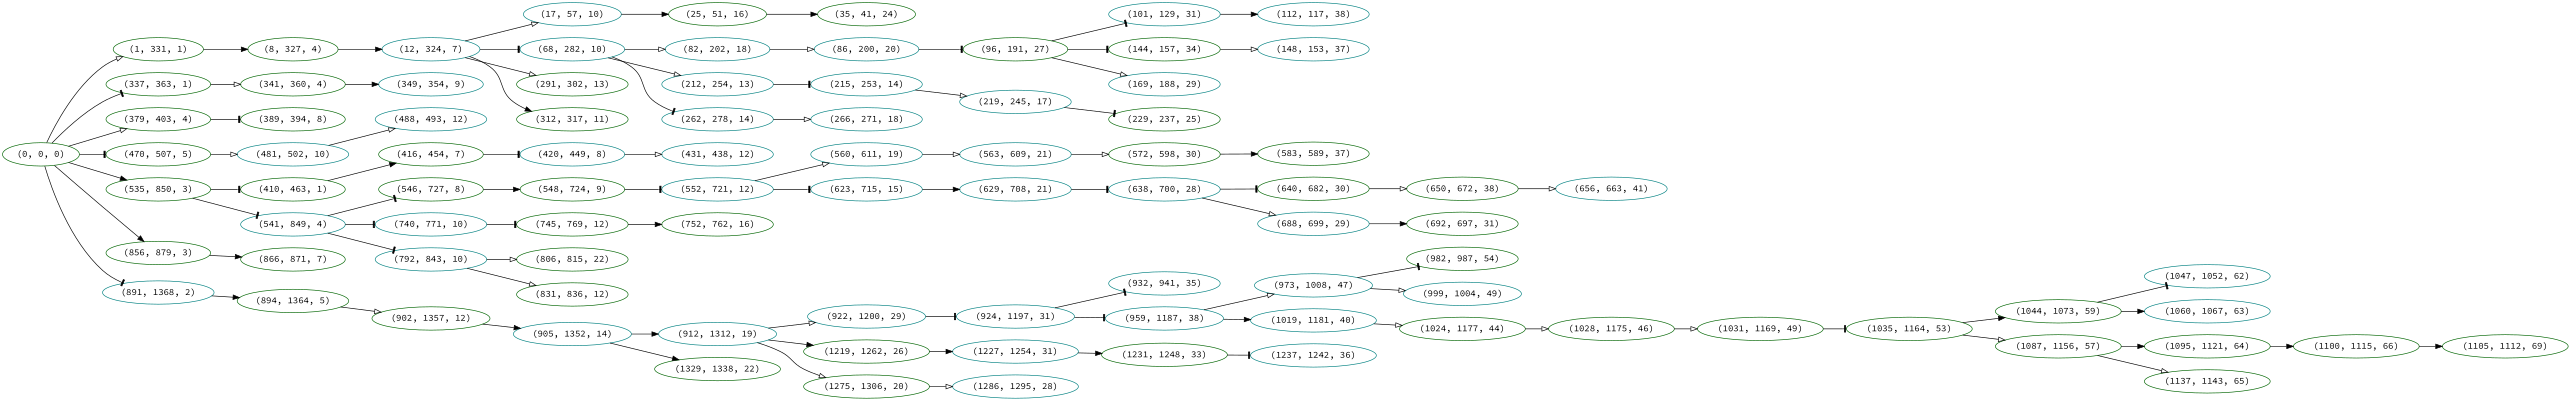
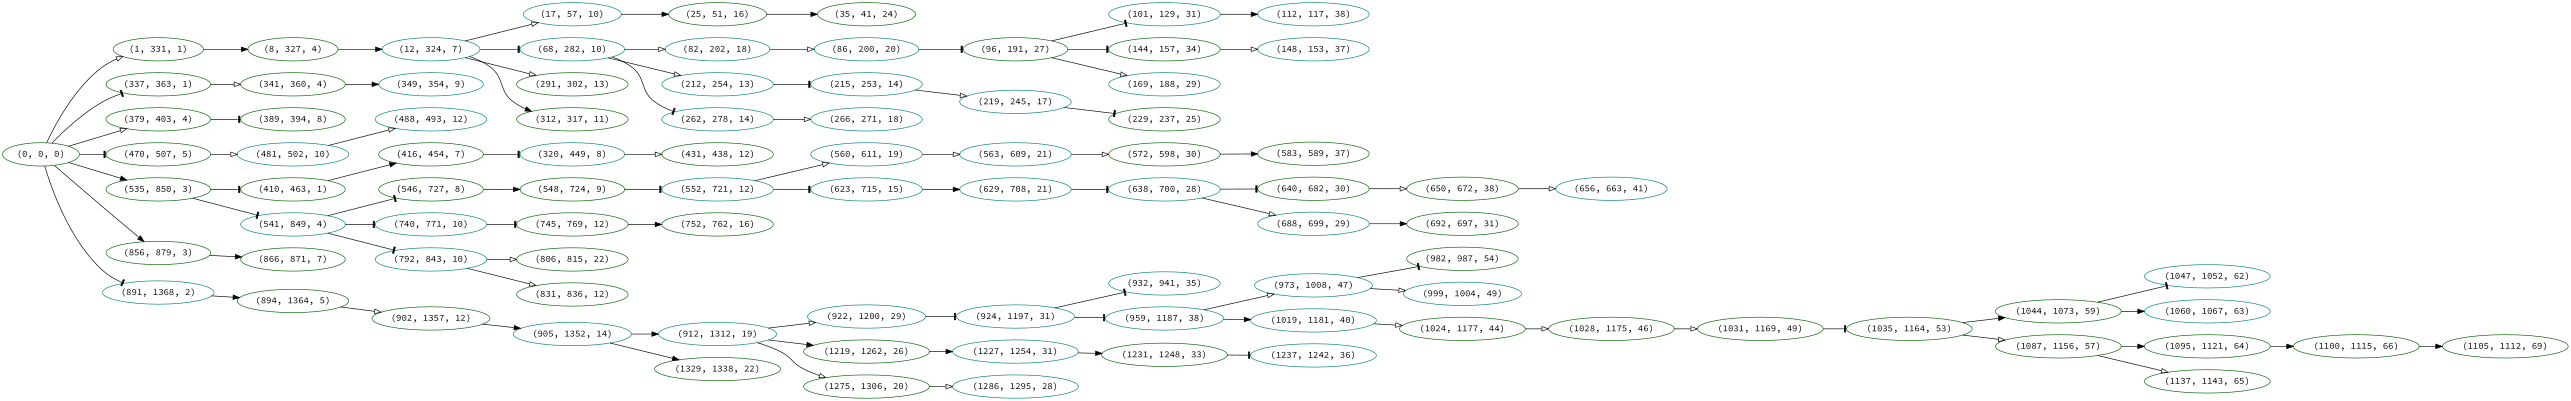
node "(420, 449, 8)": label "(420, 449, 8)" -> "(320, 449, 8)"
node "(431, 438, 12)": color teal -> darkgreen
